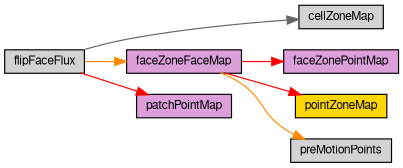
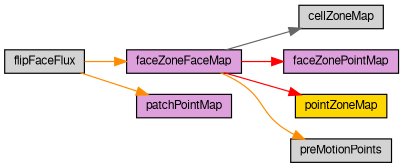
edge "flipFaceFlux" -> "cellZoneMap": now "faceZoneFaceMap" -> "cellZoneMap"
edge "flipFaceFlux" -> "patchPointMap": color red -> darkorange
